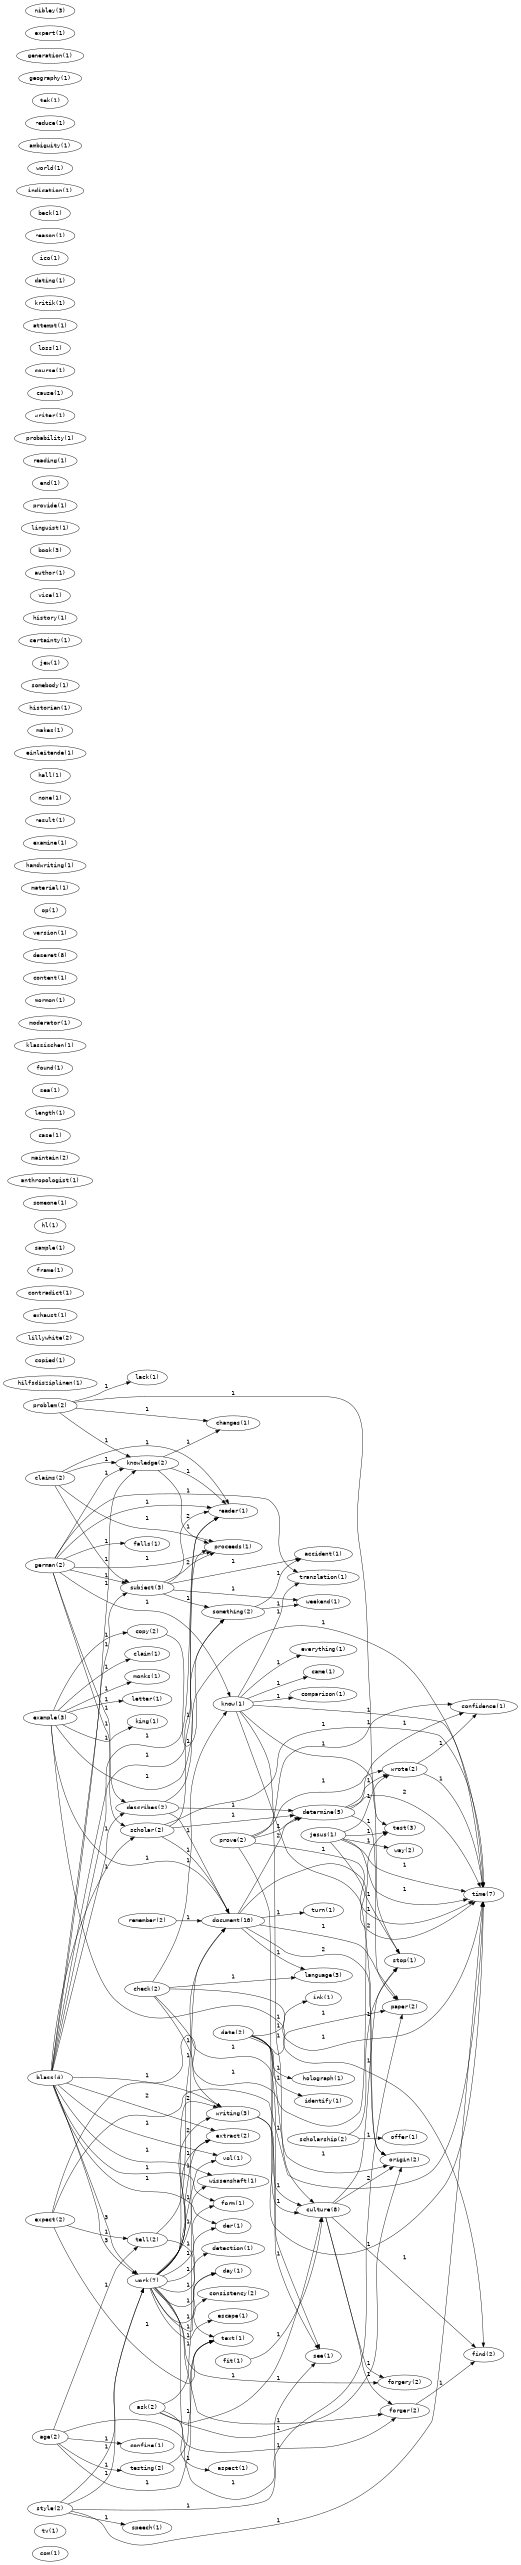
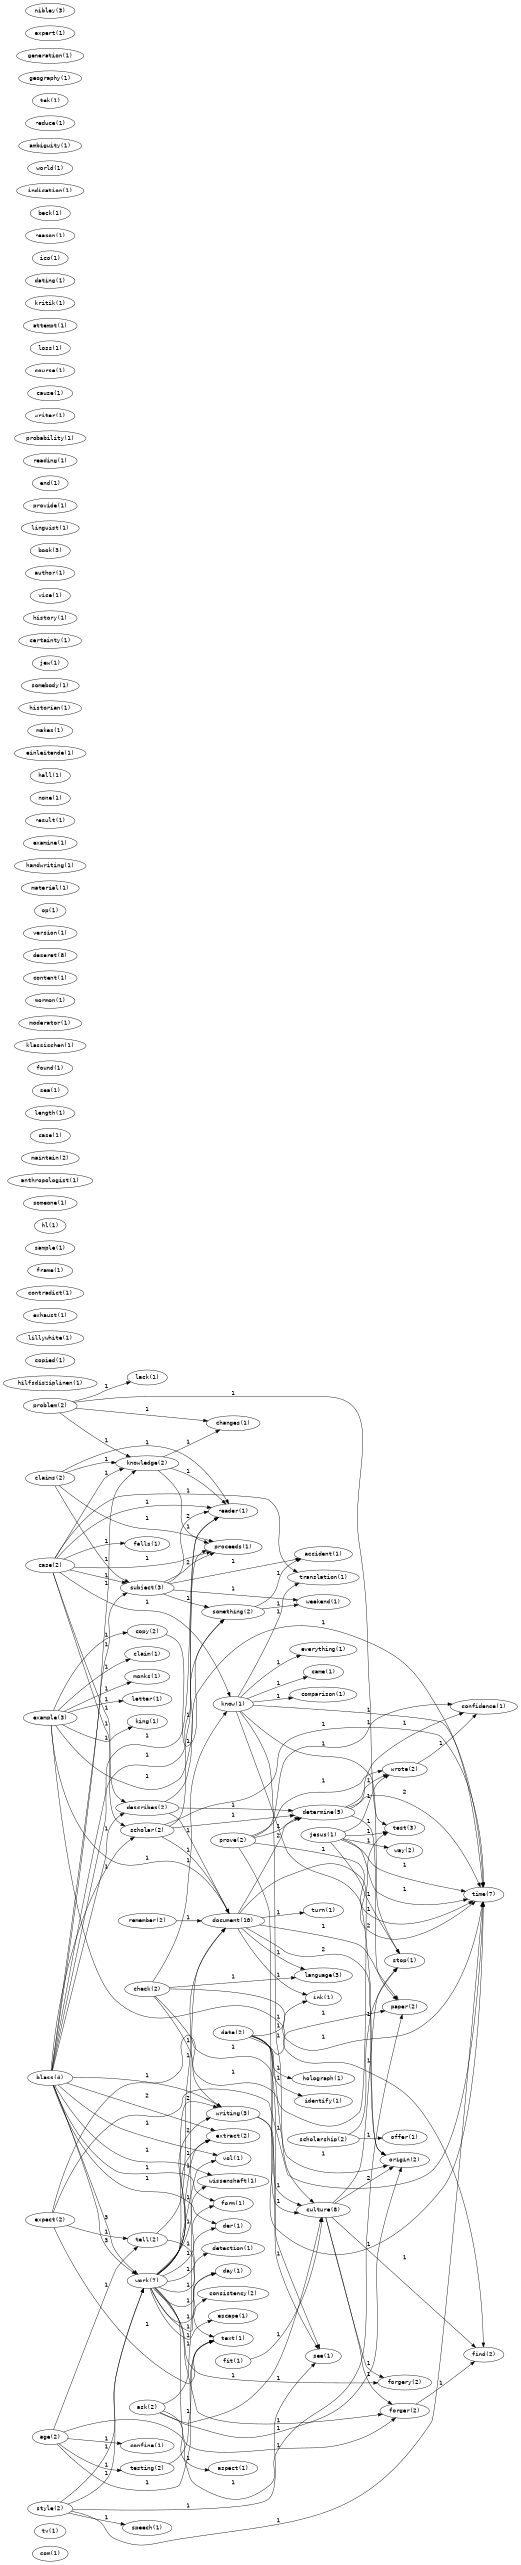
node "lillywhite(2)": label "lillywhite(2)" -> "lillywhite(1)"
node "german(2)": label "german(2)" -> "case(2)"
edge "wrote(2)" -> "time(7)": removed, label "1"
edge "document(10)" -> "ink(1)": added, label "1"
